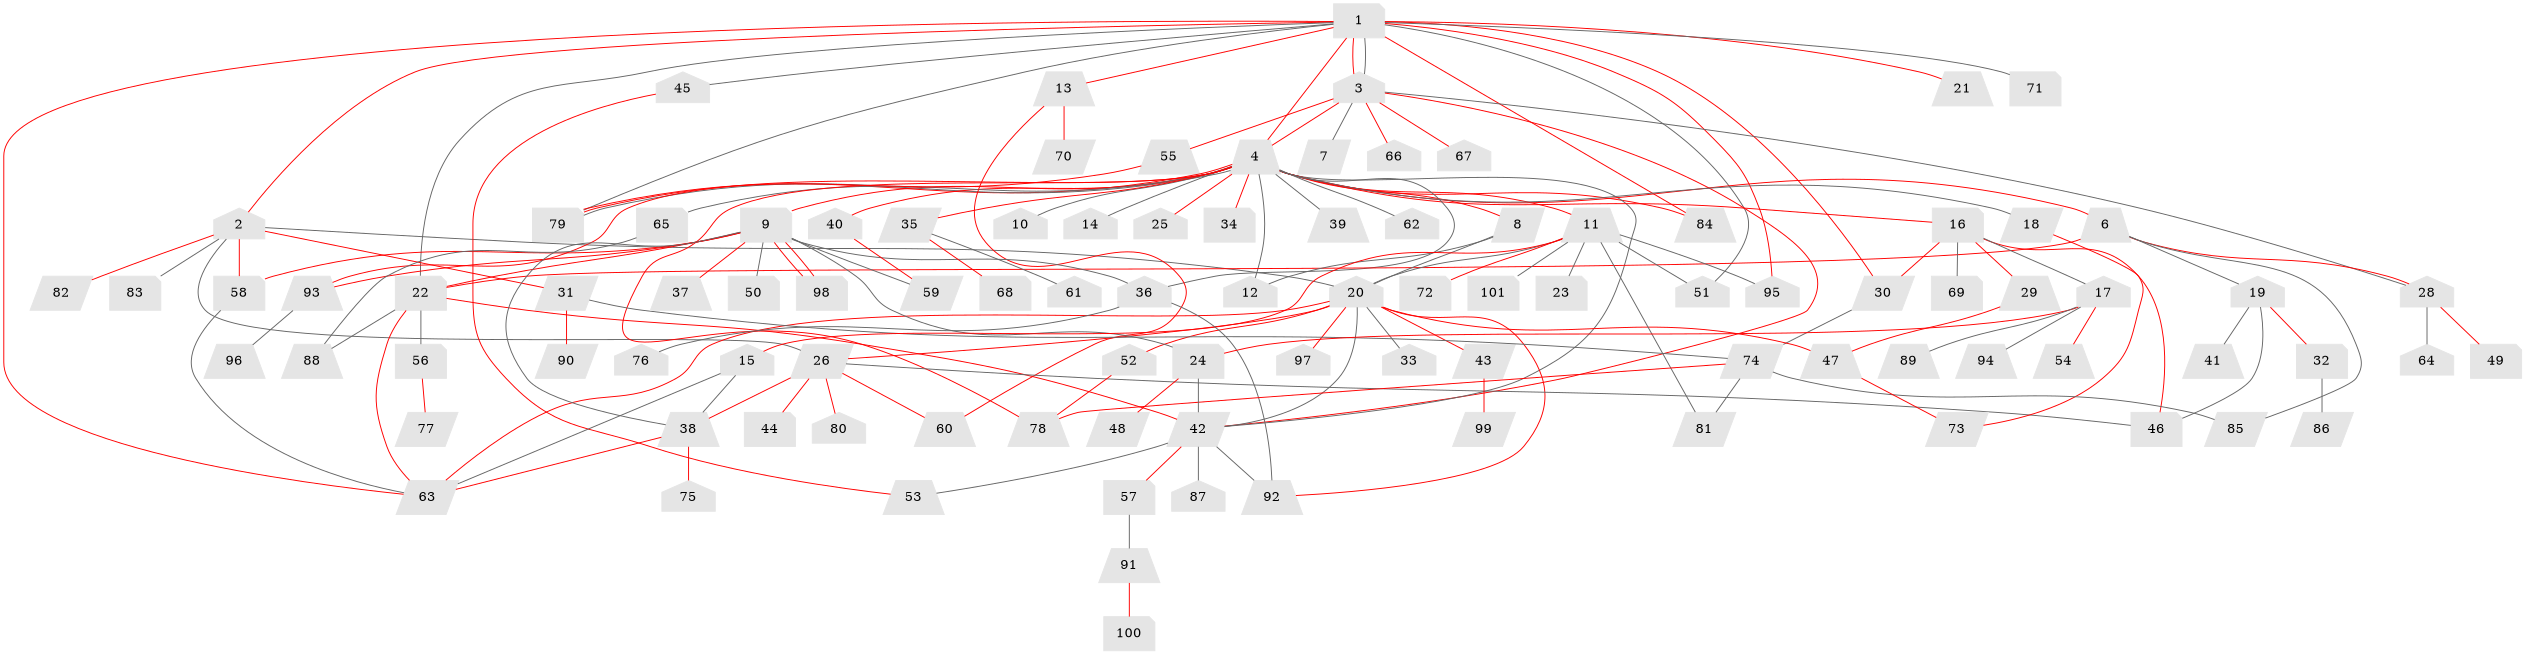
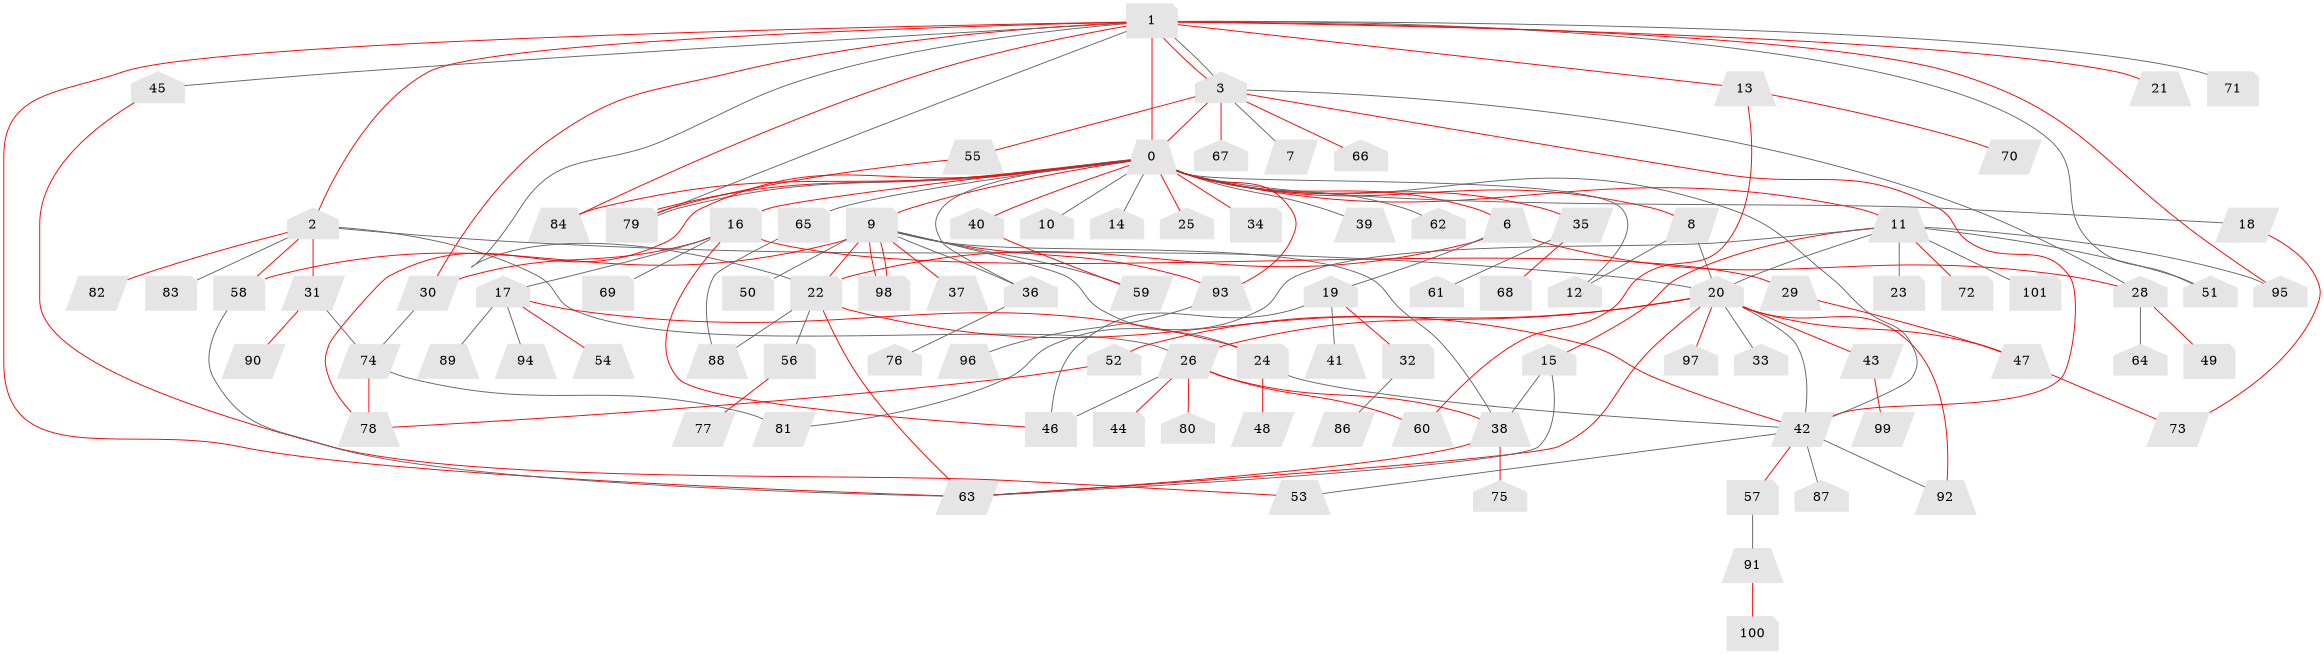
node "4": label "4" -> "0"
edge "36" -- "92": removed
node "85": removed
